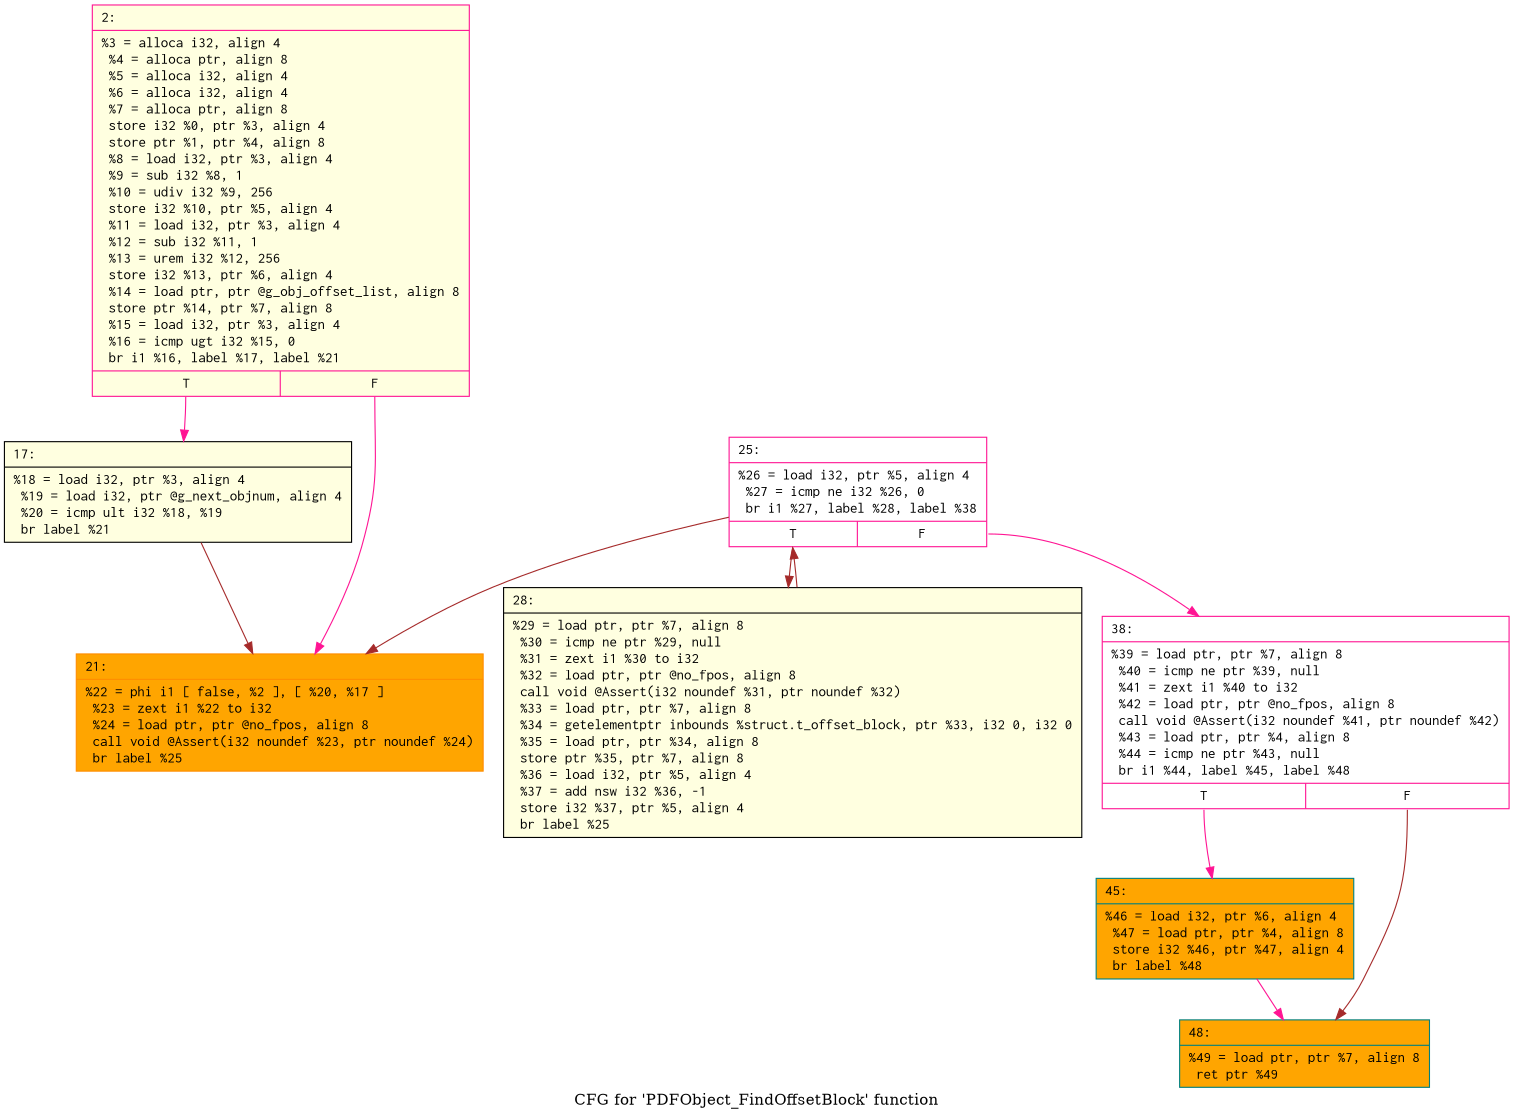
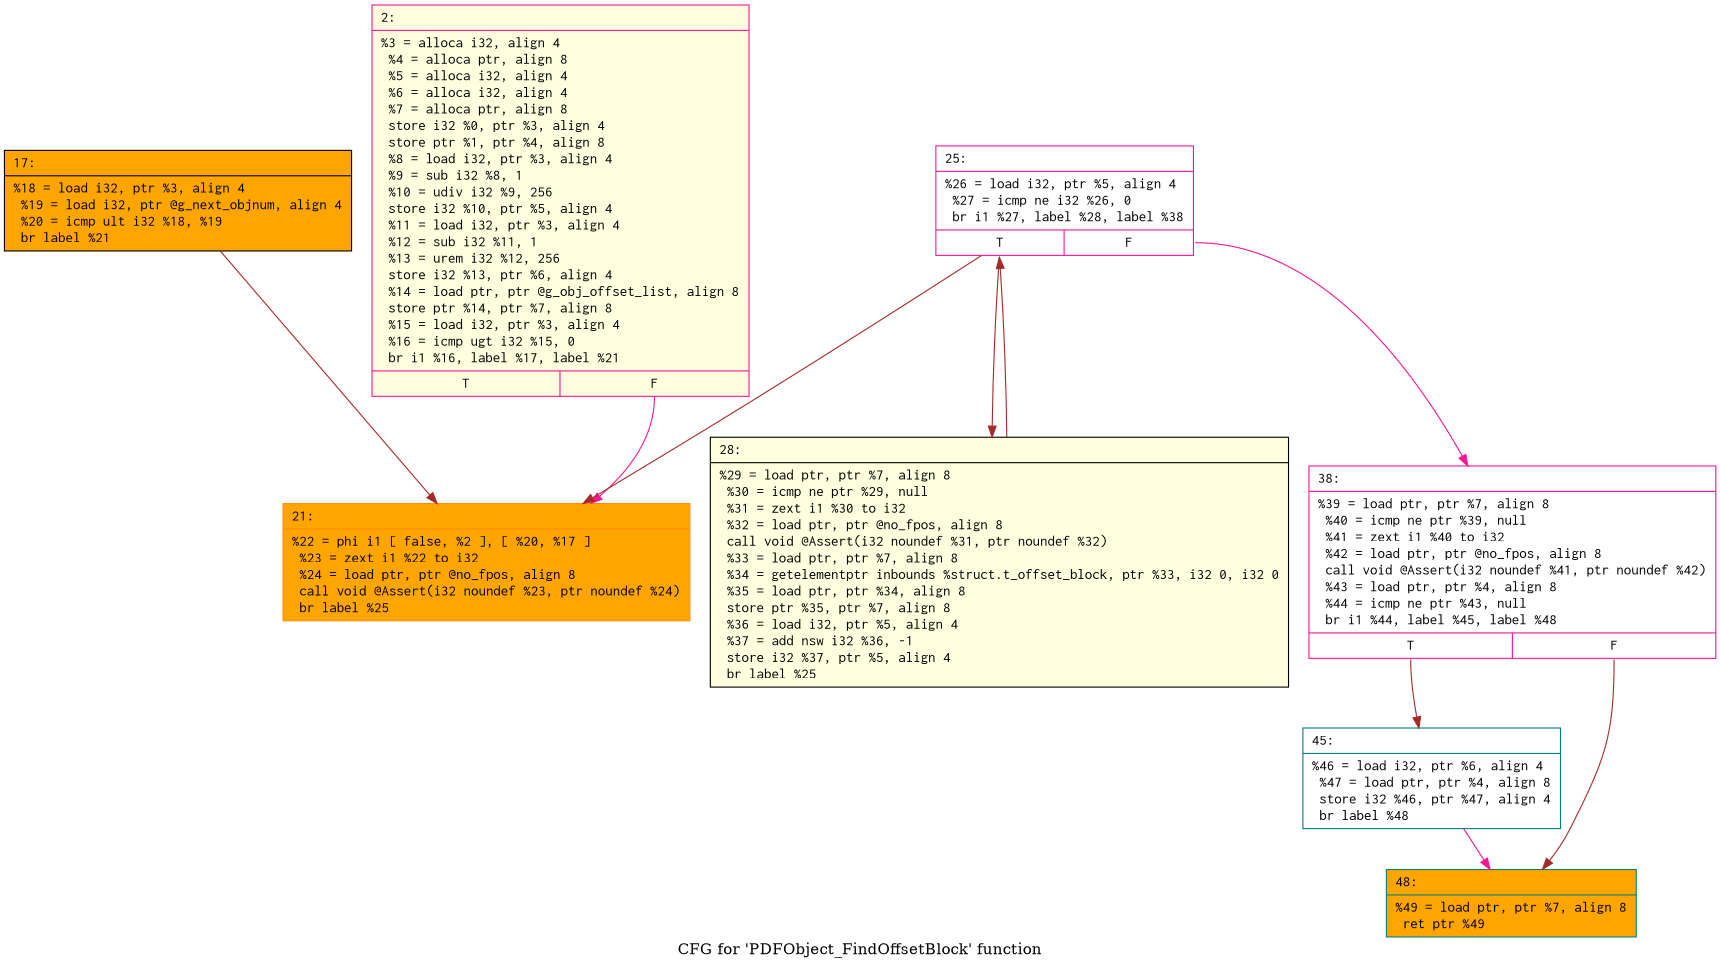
edge "2:" -> "17:": removed
node "17:": fillcolor lightyellow -> orange
edge "38:" -> "45:": color deeppink -> brown
node "45:": fillcolor orange -> white
